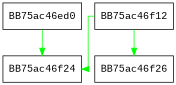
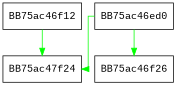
edge "BB75ac46f12" -> "BB75ac46f26": now "BB75ac46ed0" -> "BB75ac46f26"
node "BB75ac46f24": label "BB75ac46f24" -> "BB75ac47f24"
